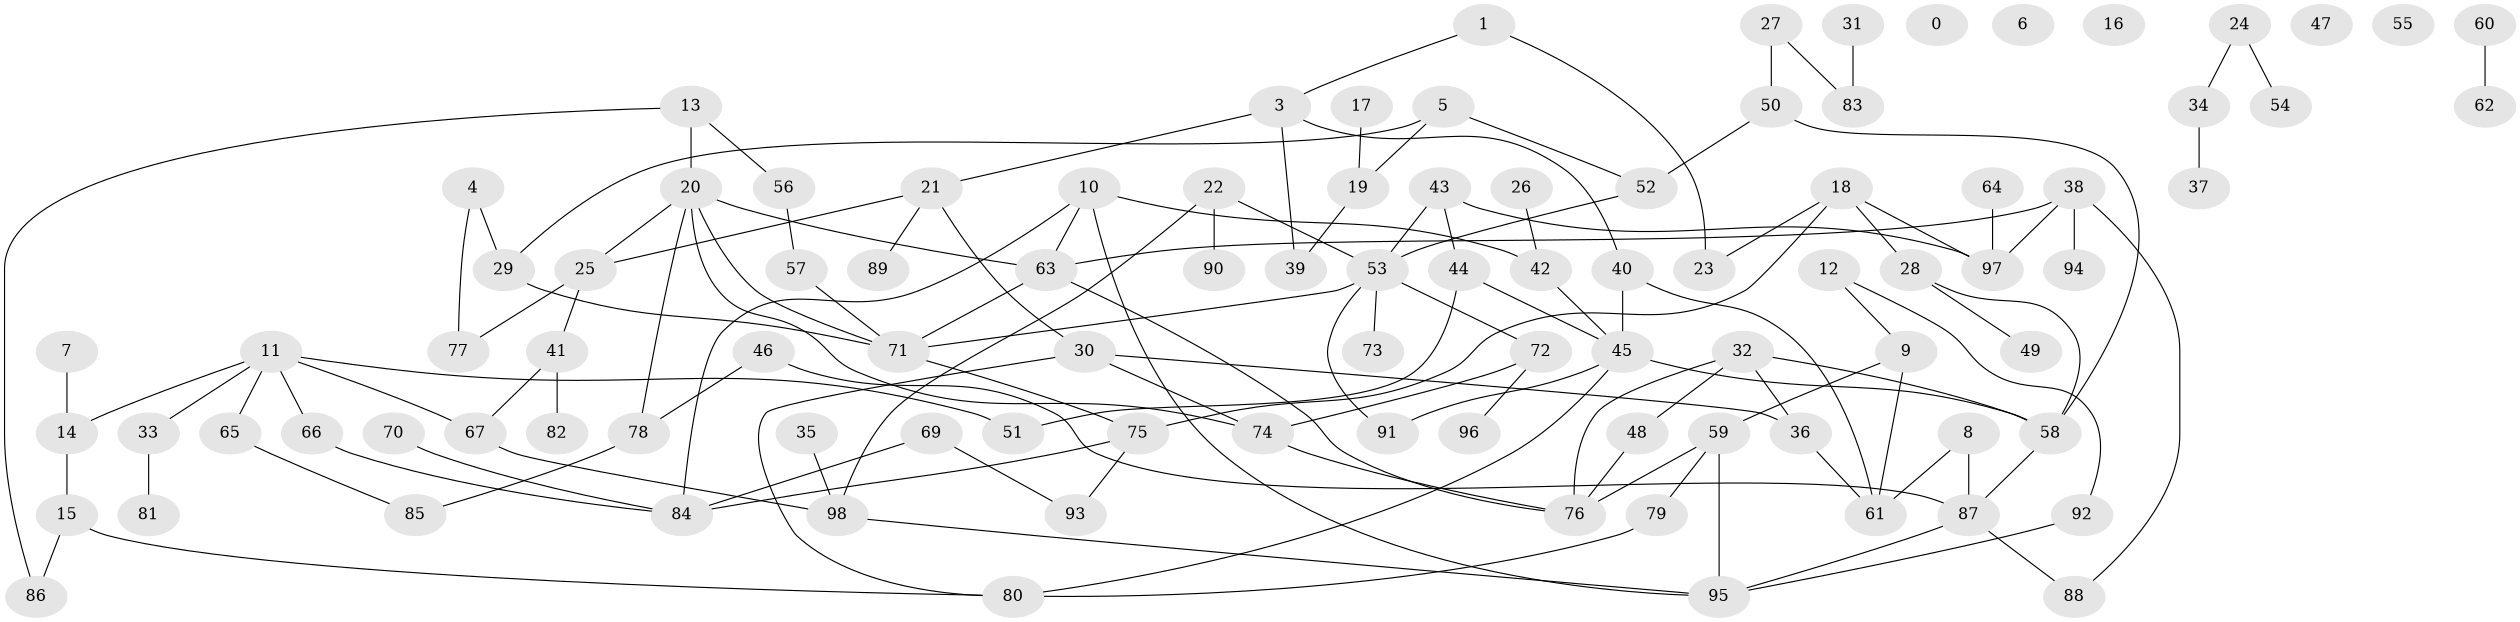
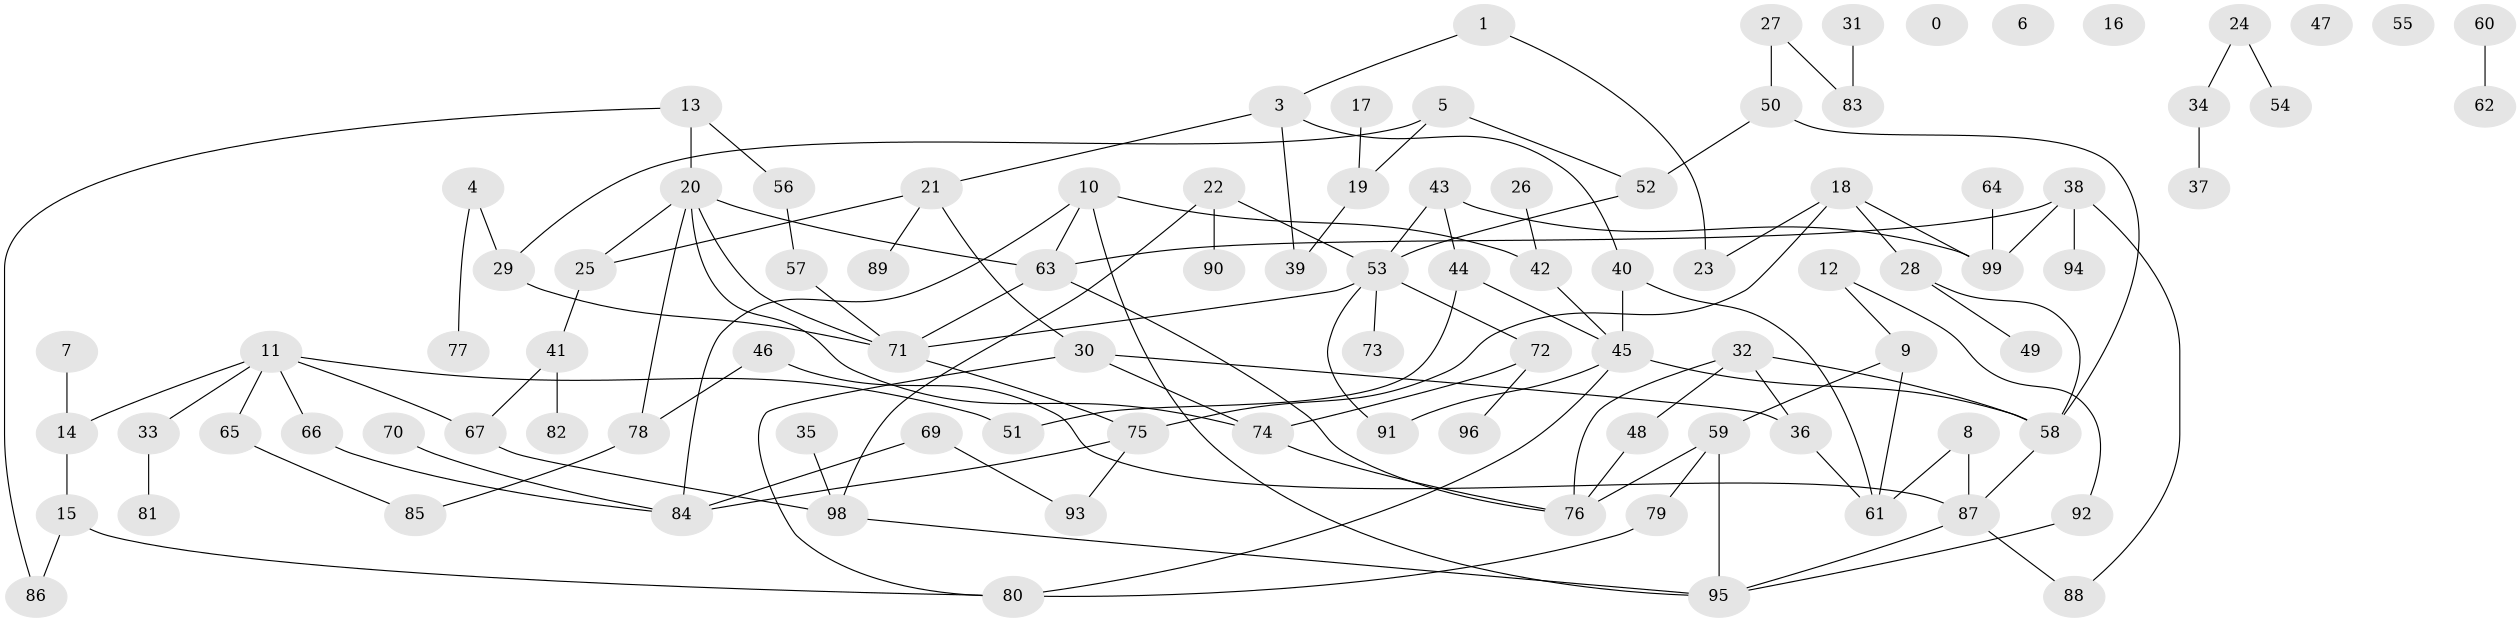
node "97": label "97" -> "99"
edge "25" -- "77": removed
